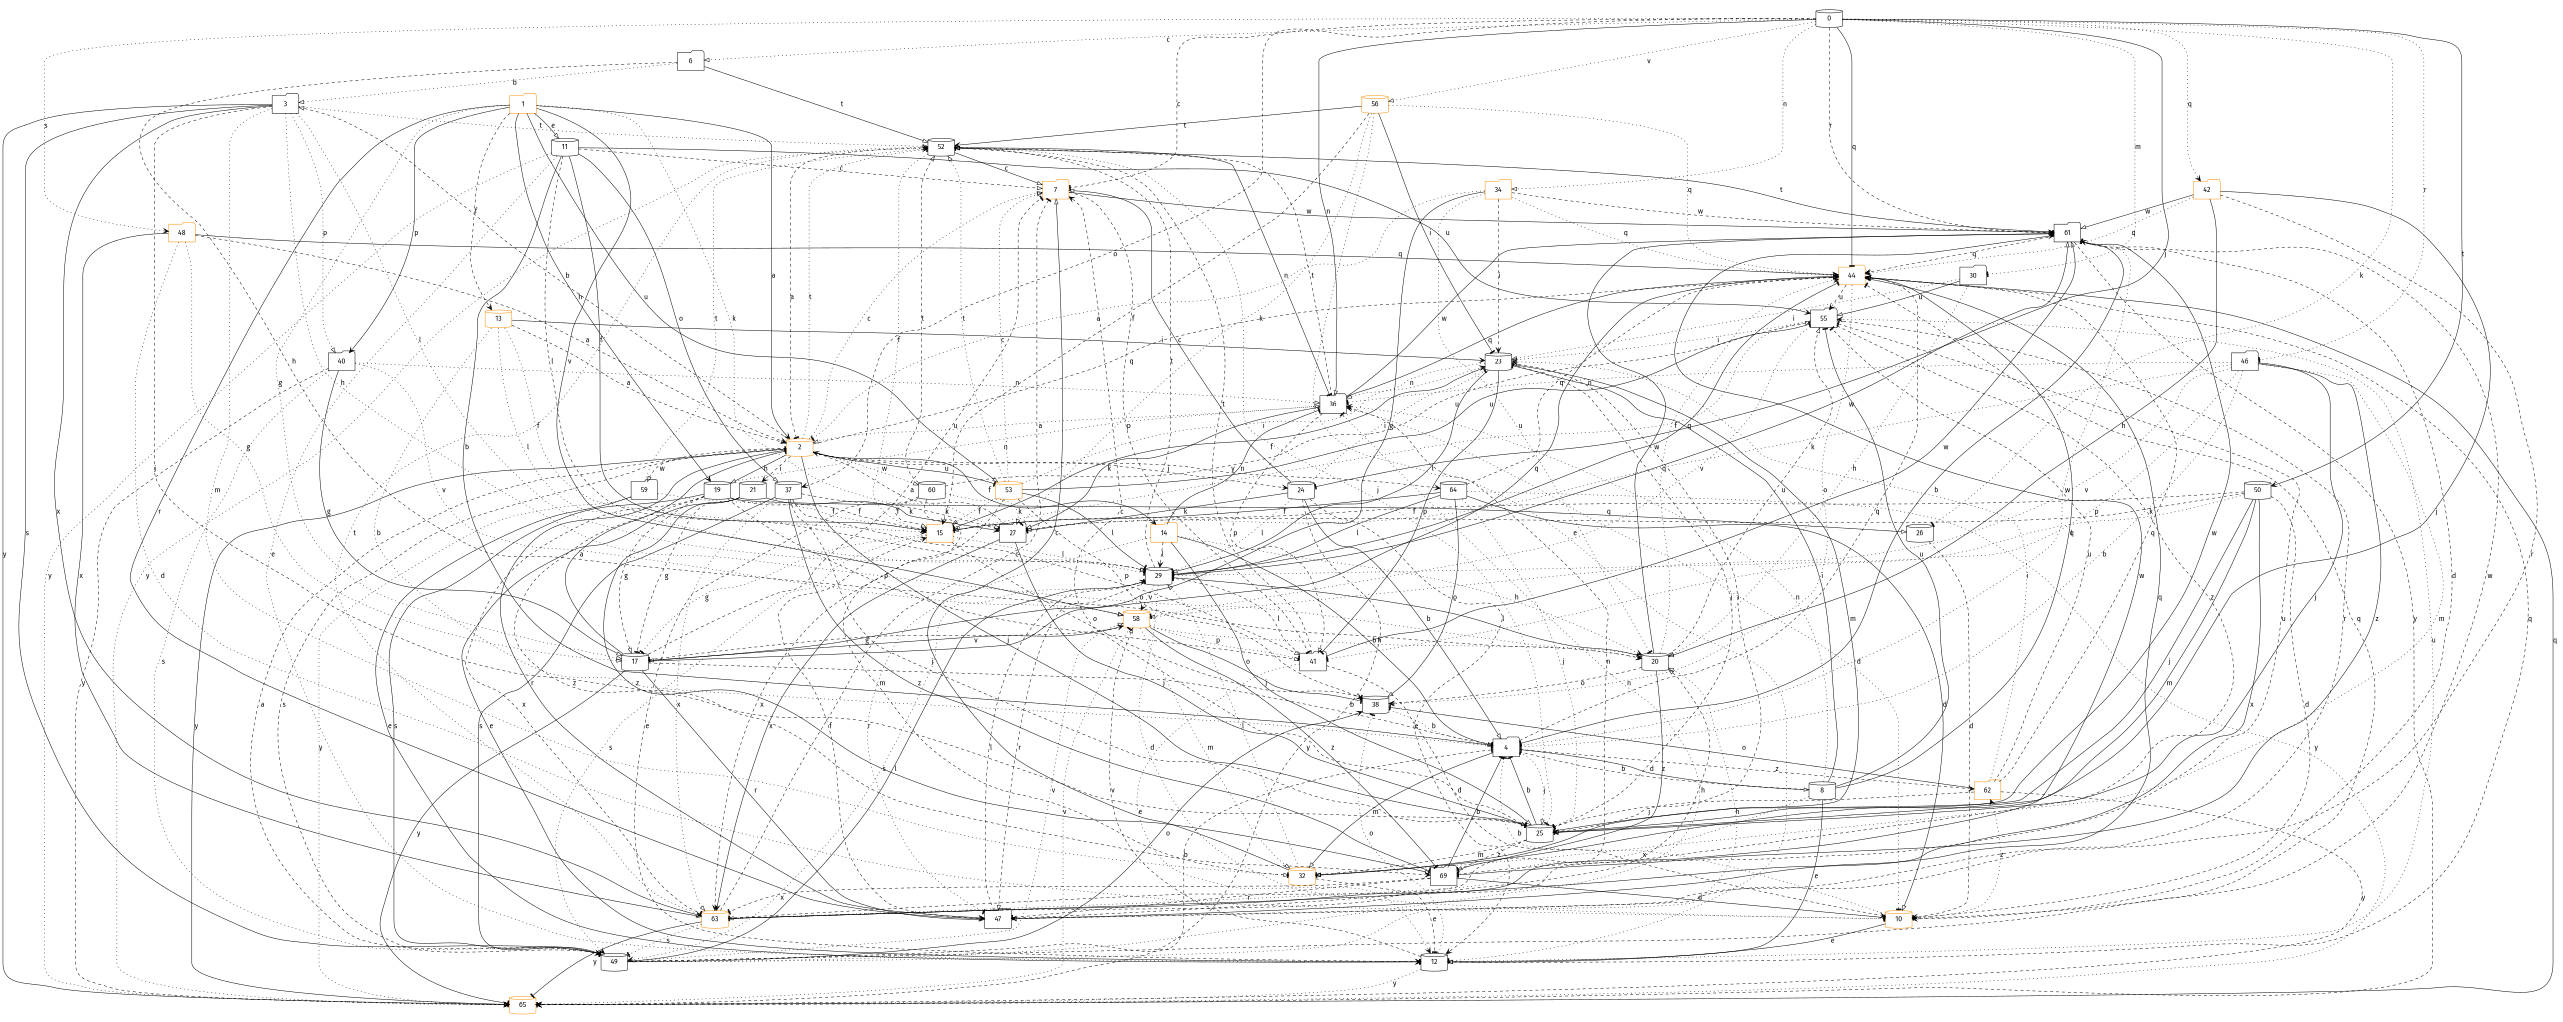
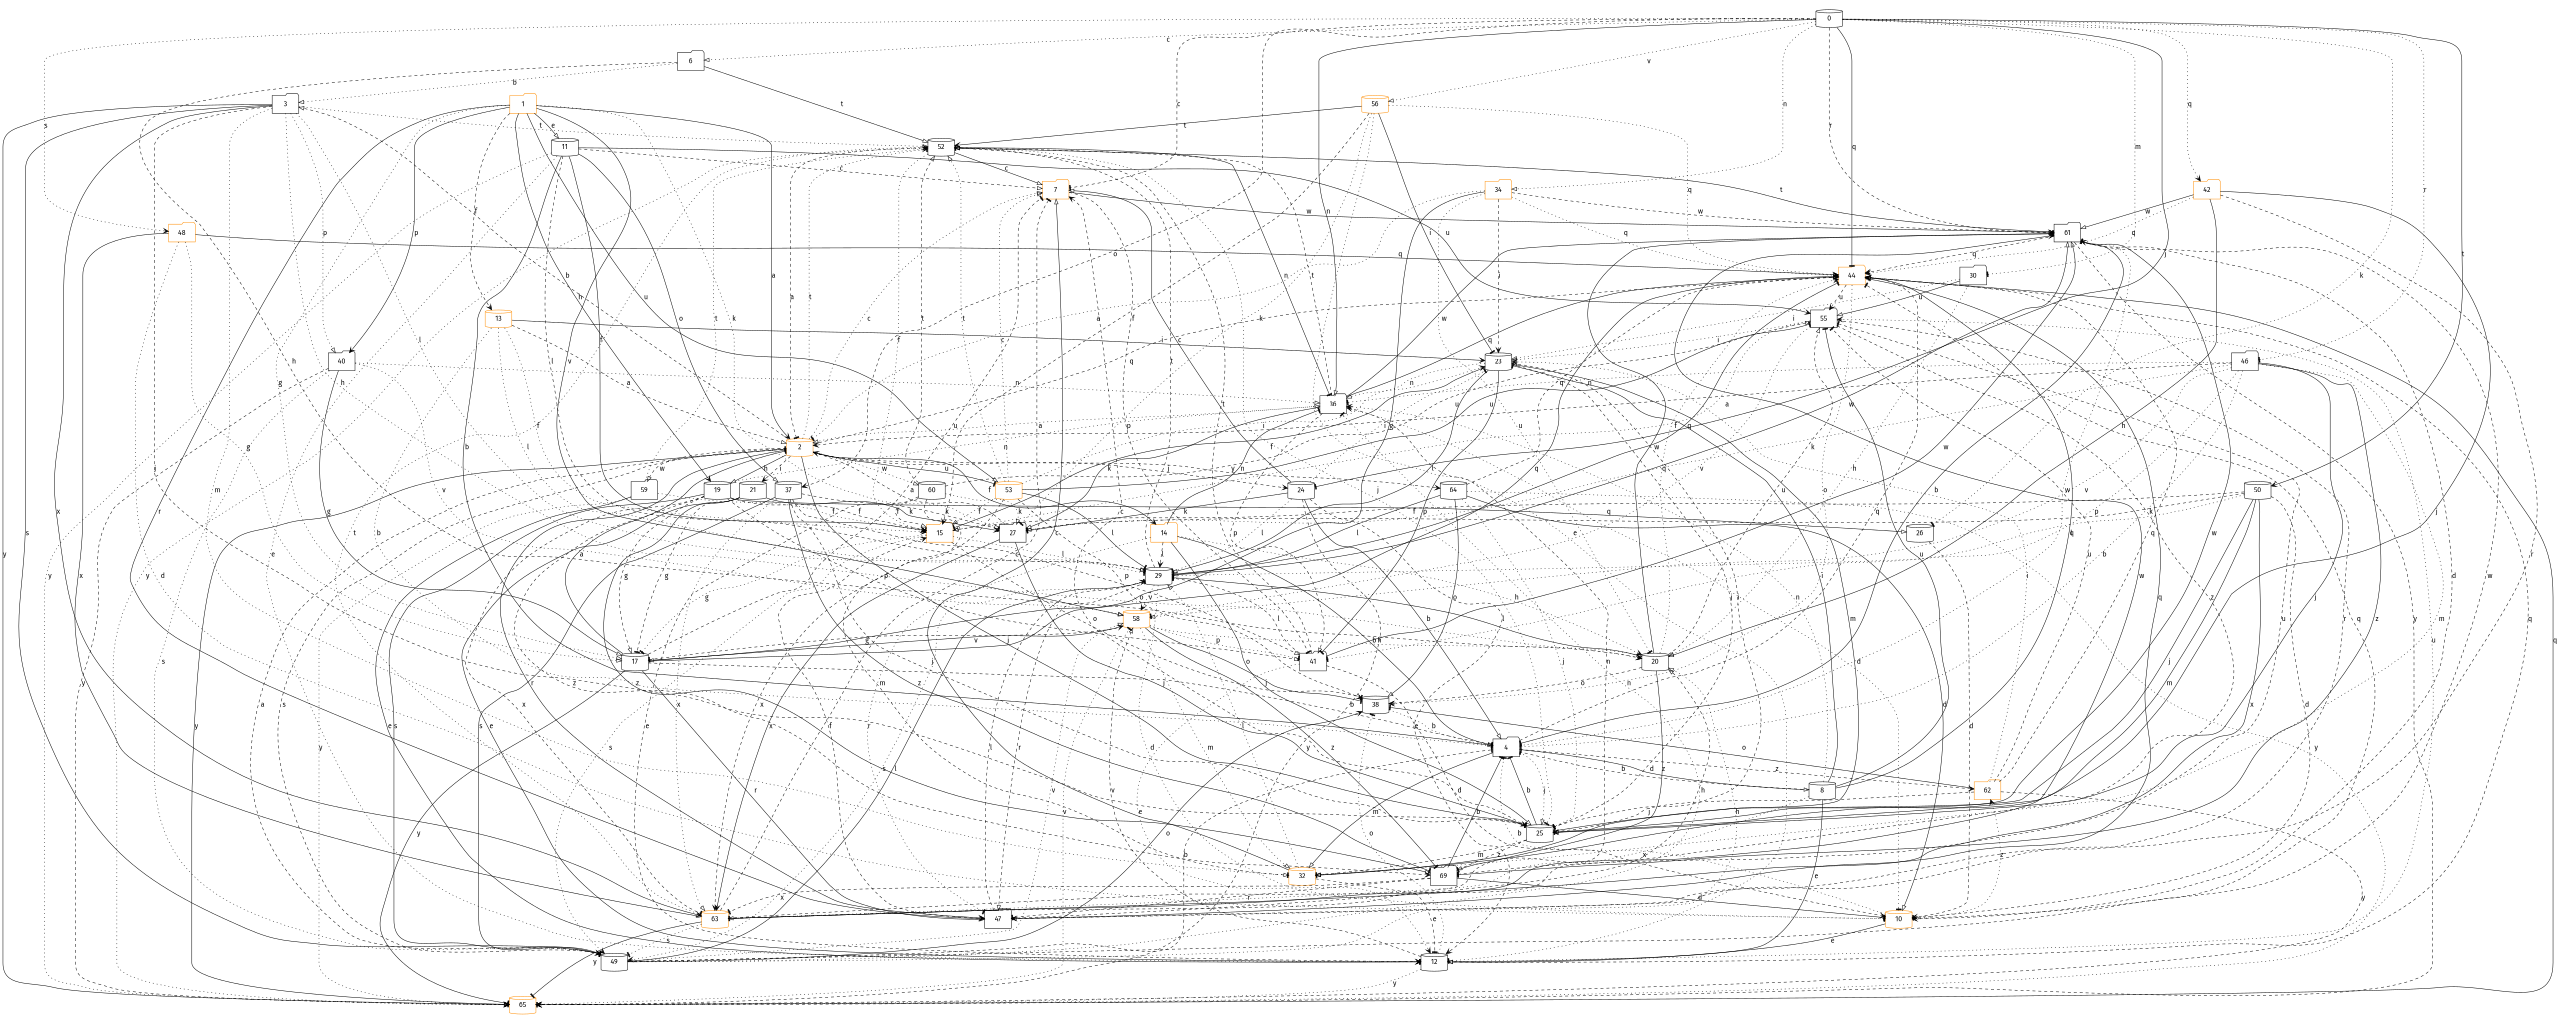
edge "48" -> "2": now "46" -> "2"
edge "64" -> "15": removed, label "f"
edge "64" -> "29": arrowhead tee -> onormal
edge "27" -> "25": arrowhead onormal -> vee
